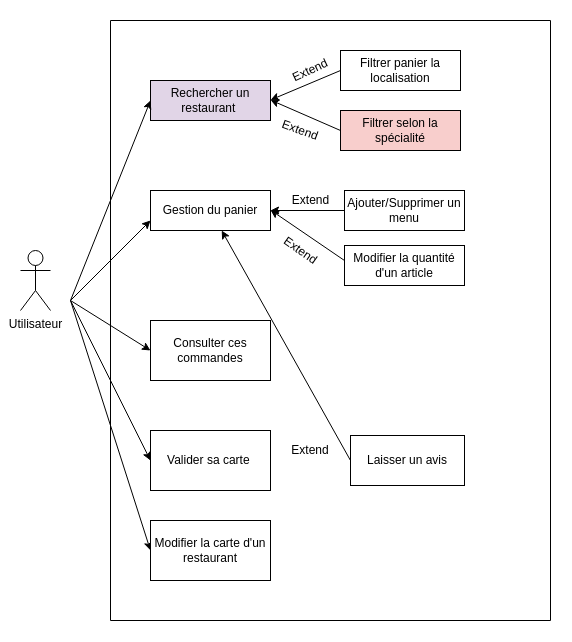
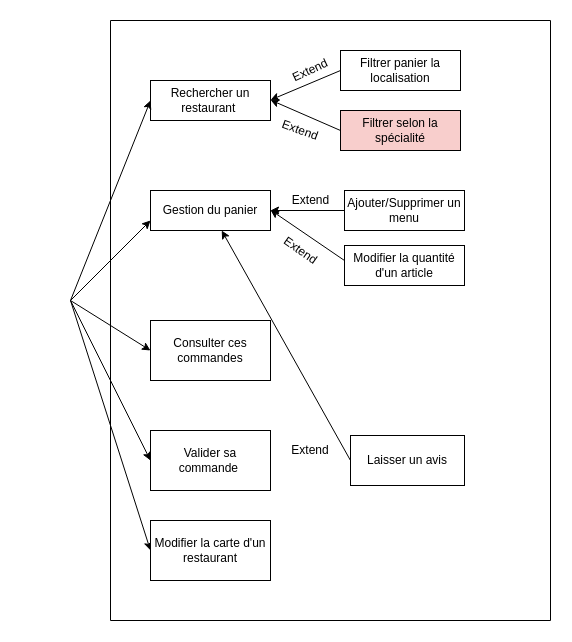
node "Rechercher un restaurant": fillcolor #e1d5e7 -> #ffffff
node "Utilisateur": removed
node "Valider sa carte": label "Valider sa carte" -> "Valider sa commande"
